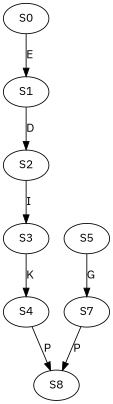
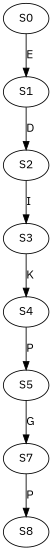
edge "S4" -> "S8": now "S4" -> "S5"
